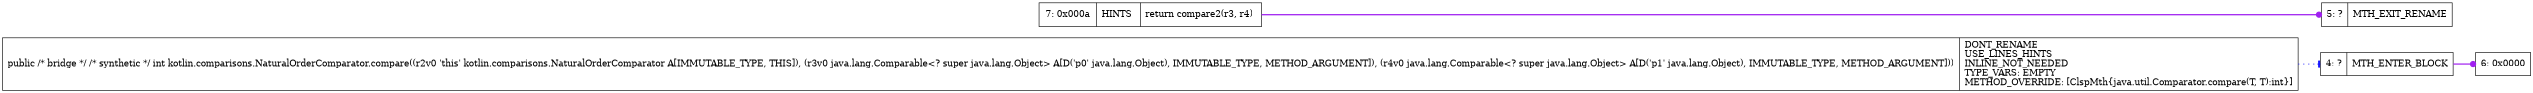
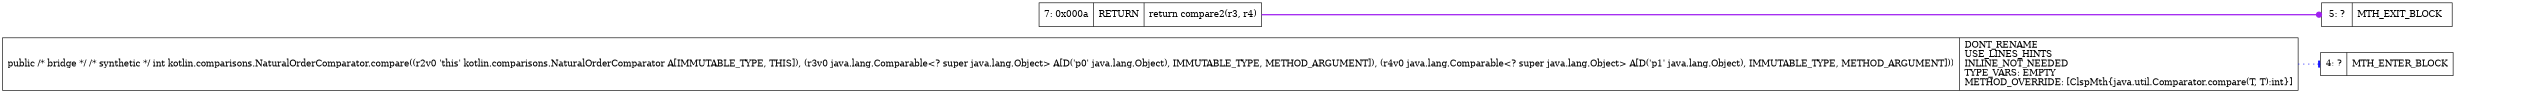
node "7: 0x000a": text "HINTS" -> "RETURN"
node "5: ?": text "MTH_EXIT_RENAME" -> "MTH_EXIT_BLOCK"
node "6: 0x0000": removed
